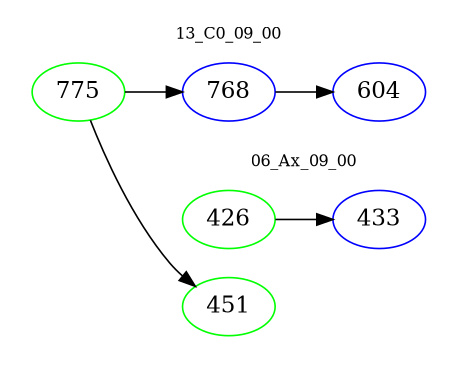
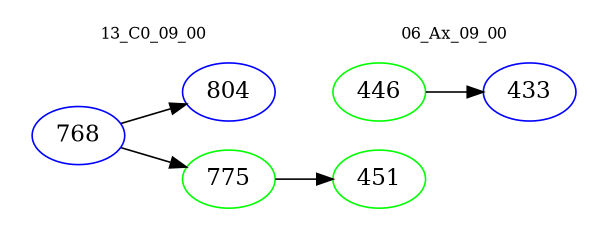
edge "775" -> "768": reversed
node "604": label "604" -> "804"
node "426": label "426" -> "446"
